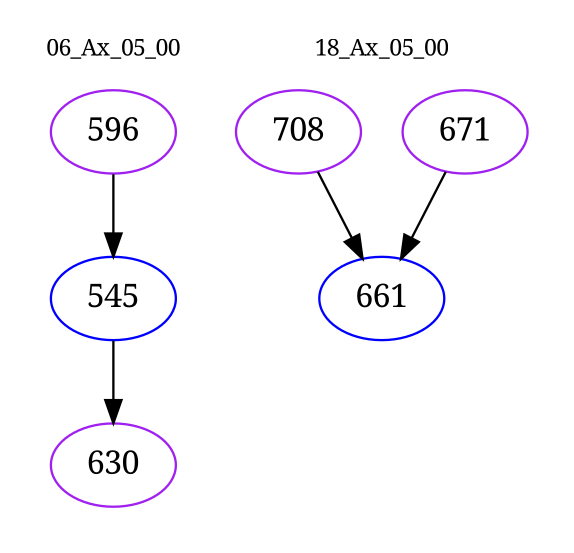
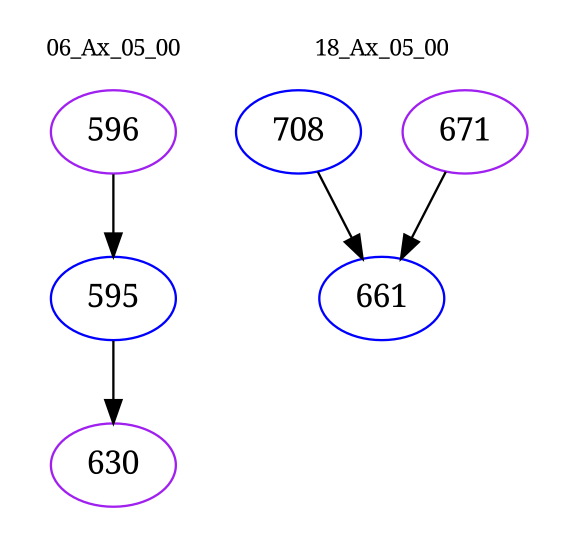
node "708": color purple -> blue
node "545": label "545" -> "595"
